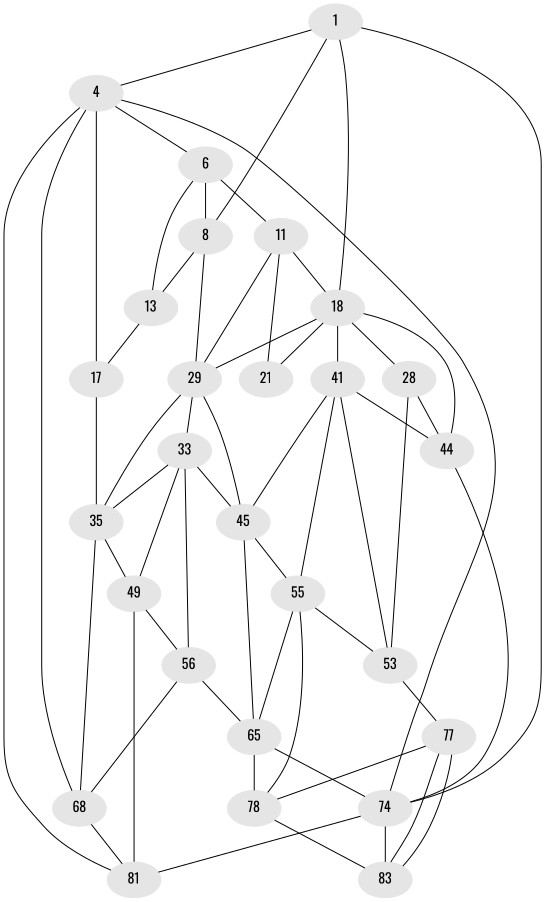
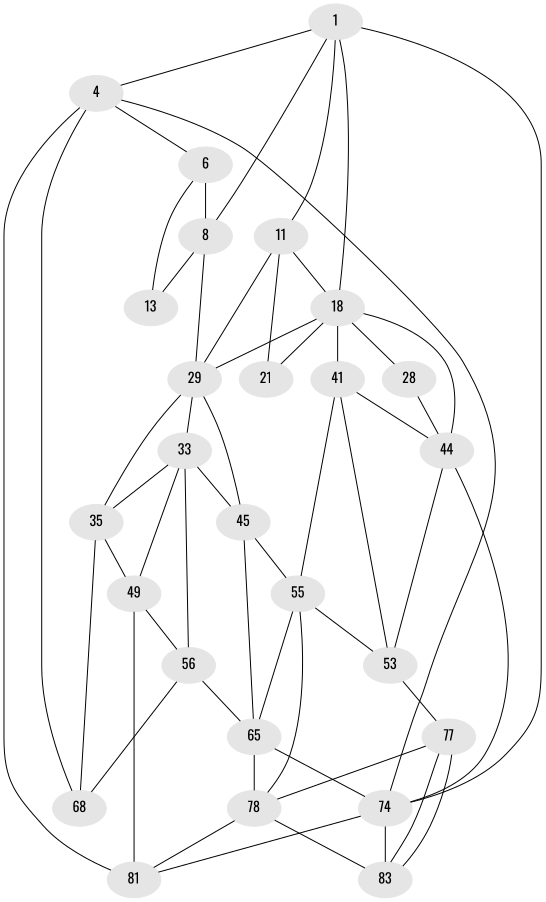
edge "6" -- "11": now "1" -- "11"
node "17": removed
edge "41" -- "45": removed
edge "28" -- "53": now "44" -- "53"
edge "68" -- "81": now "78" -- "81"
